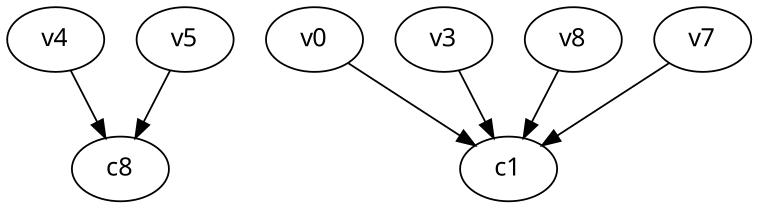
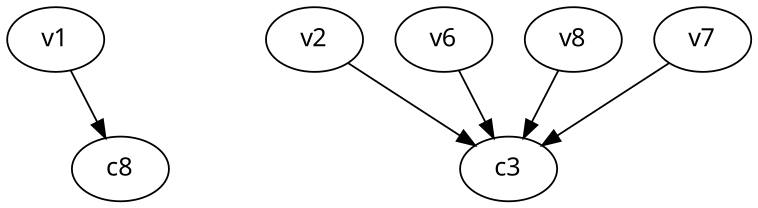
node "v4": label "v4" -> "v1"
node "v5": removed
node "v0": label "v0" -> "v2"
node "v3": label "v3" -> "v6"
node "c1": label "c1" -> "c3"
